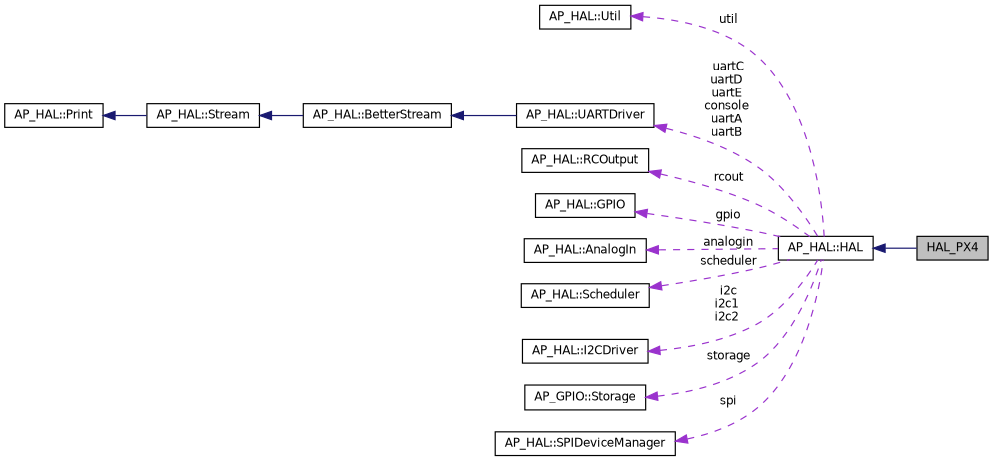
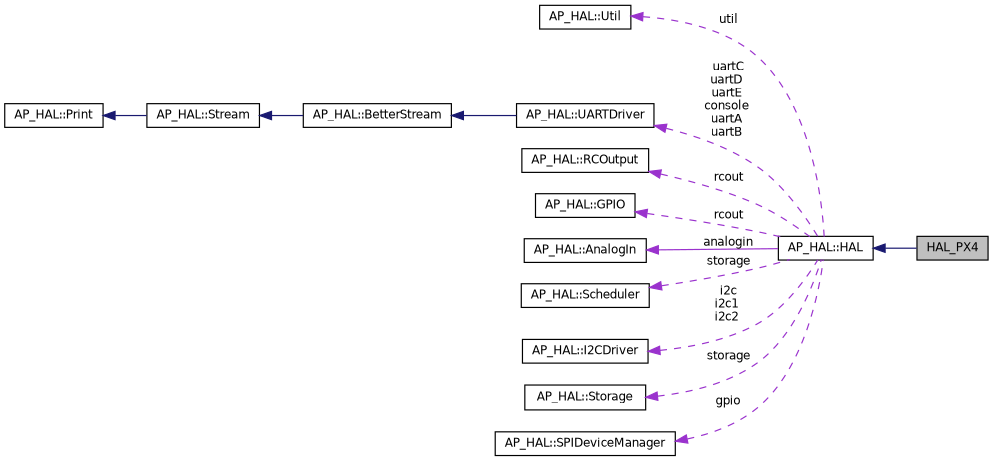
edge "AP_HAL::HAL" -> "AP_HAL::GPIO": label " gpio" -> " rcout"
edge "AP_HAL::HAL" -> "AP_HAL::AnalogIn": style dashed -> solid
edge "AP_HAL::HAL" -> "AP_HAL::Scheduler": label " scheduler" -> " storage"
node "AP_GPIO::Storage": label "AP_GPIO::Storage" -> "AP_HAL::Storage"
edge "AP_HAL::HAL" -> "AP_HAL::SPIDeviceManager": label " spi" -> " gpio"
